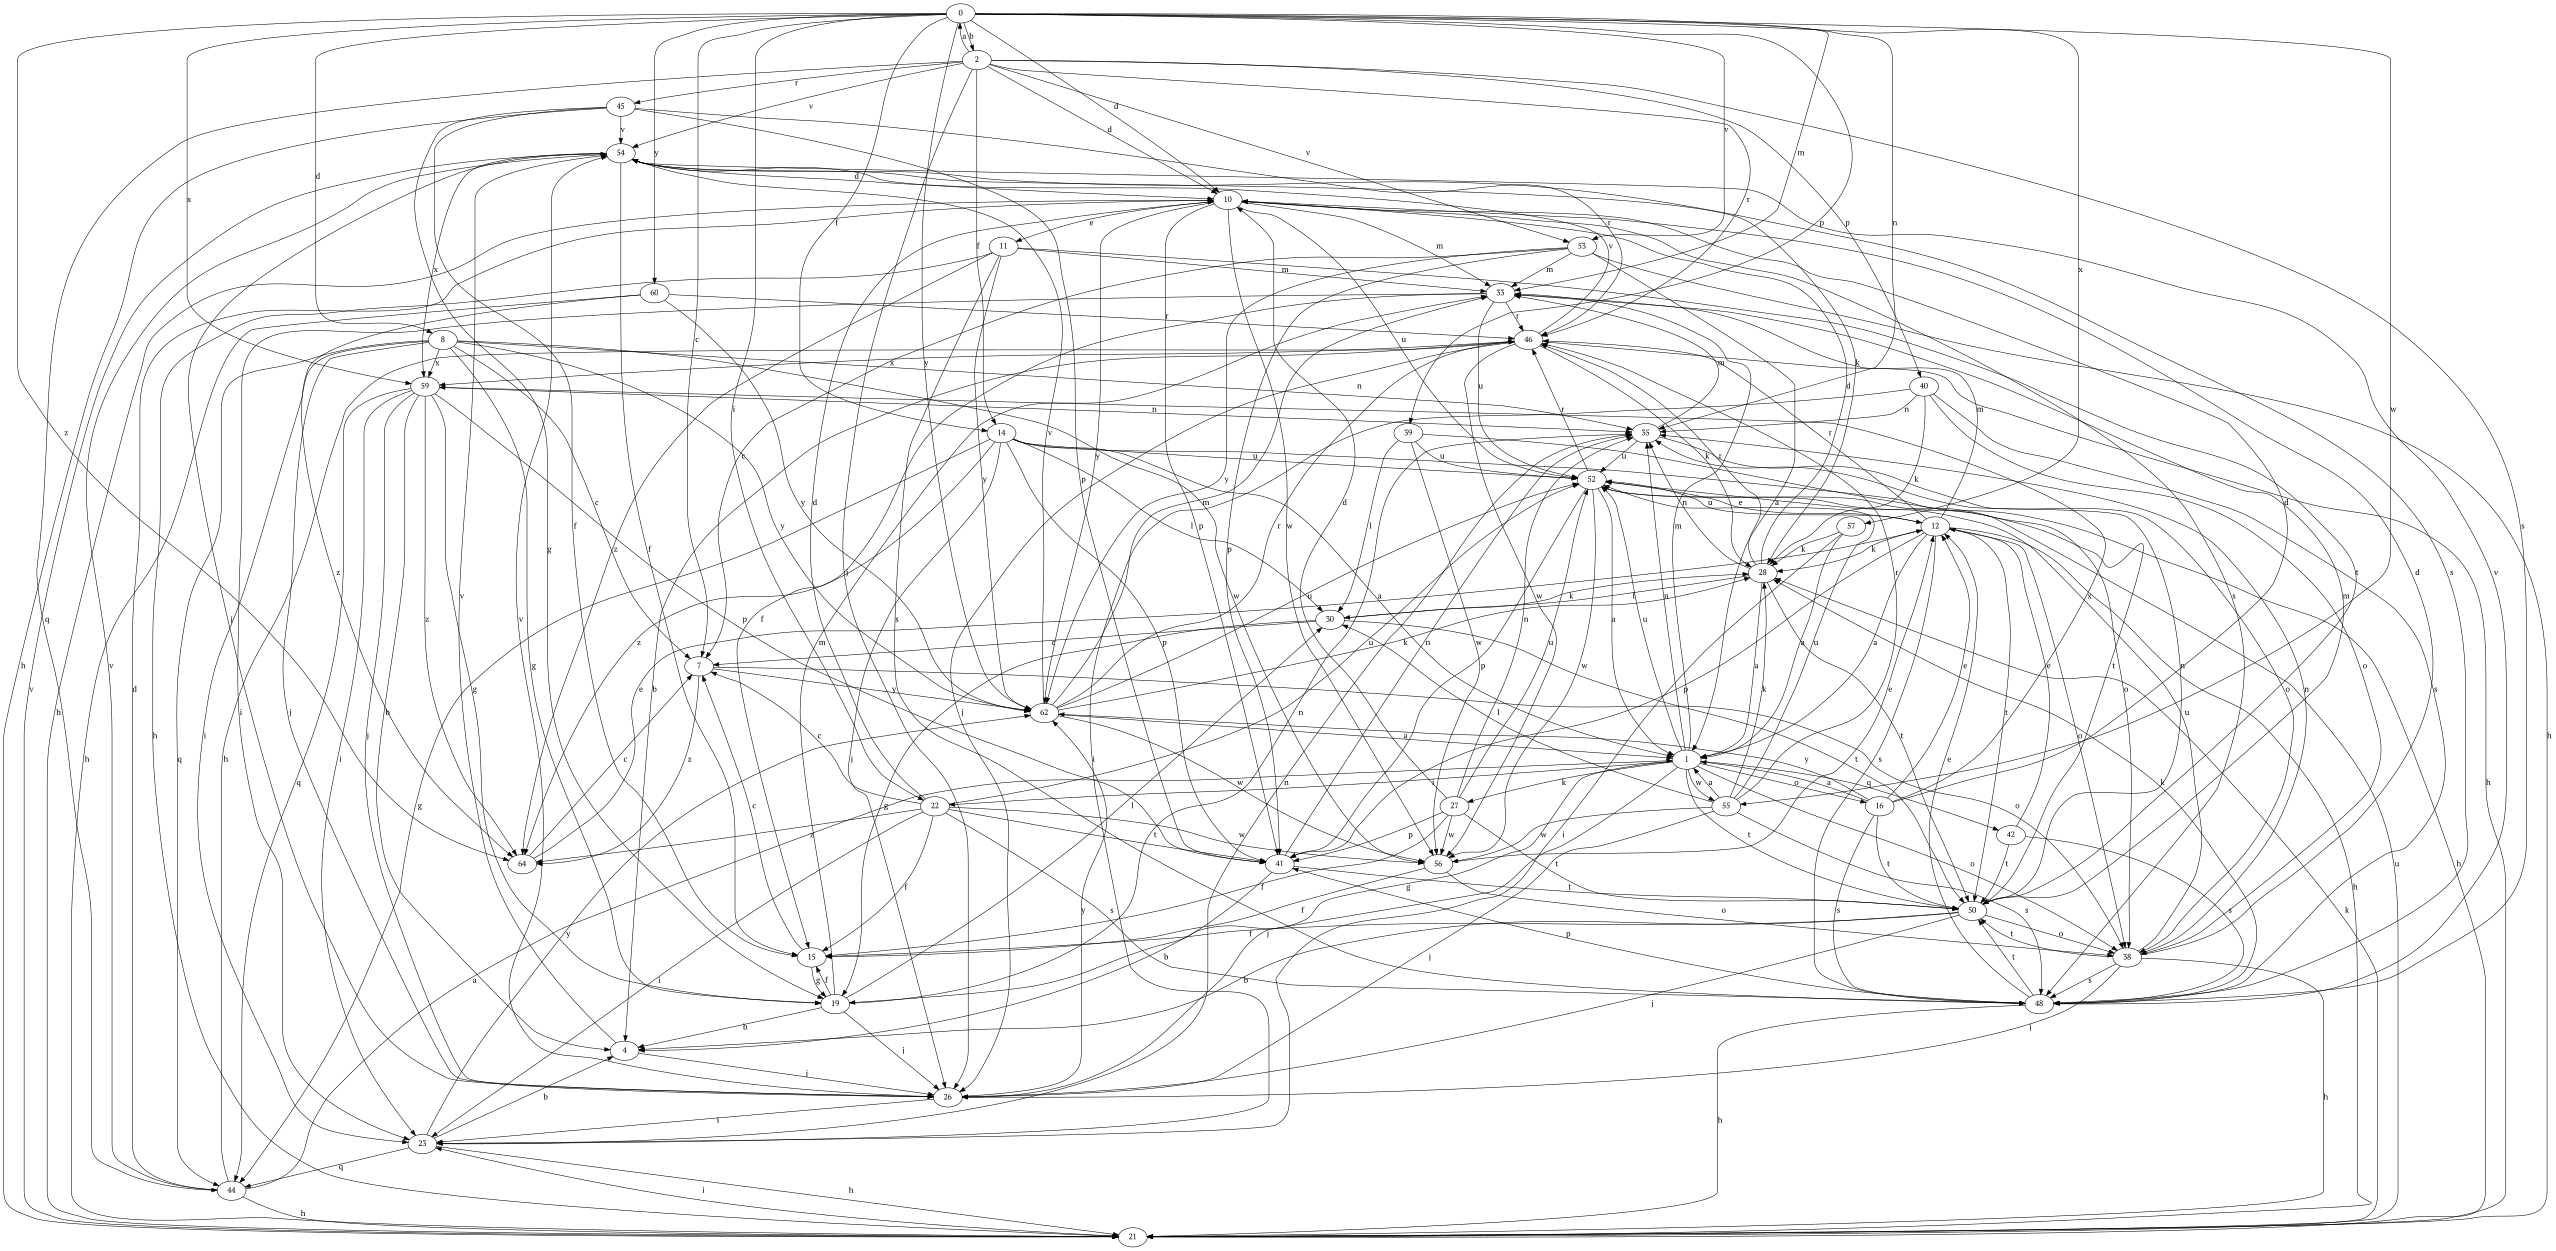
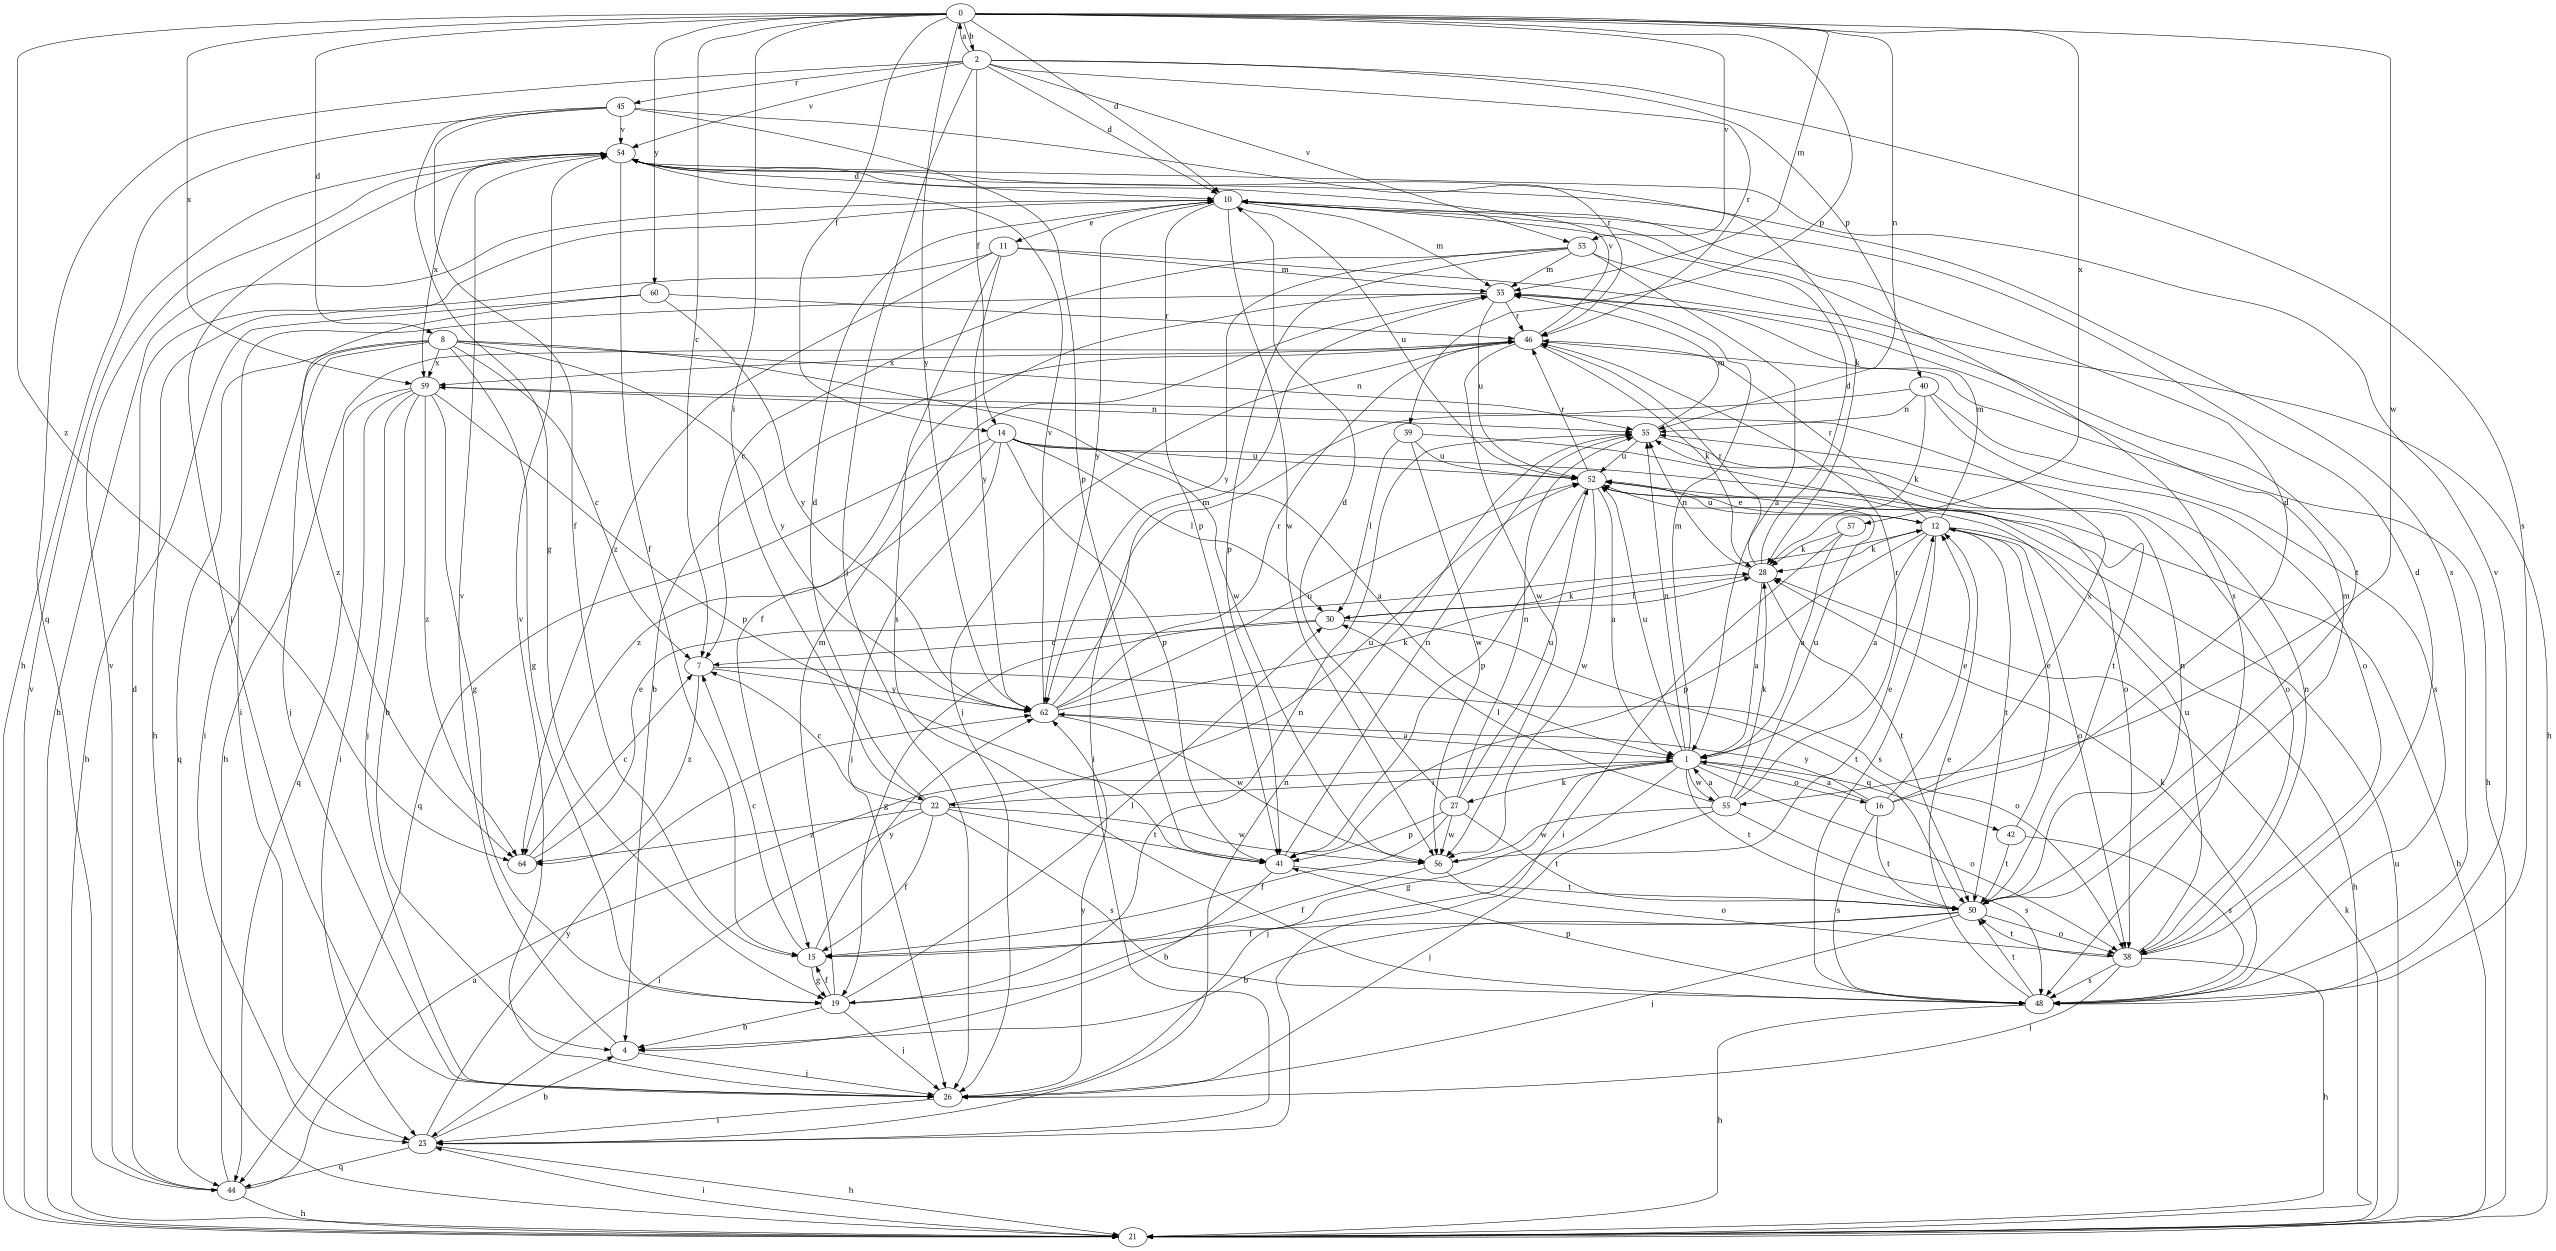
edge "14" -> "44": label "g" -> "q"
edge "15" -> "62": added, label "y"
